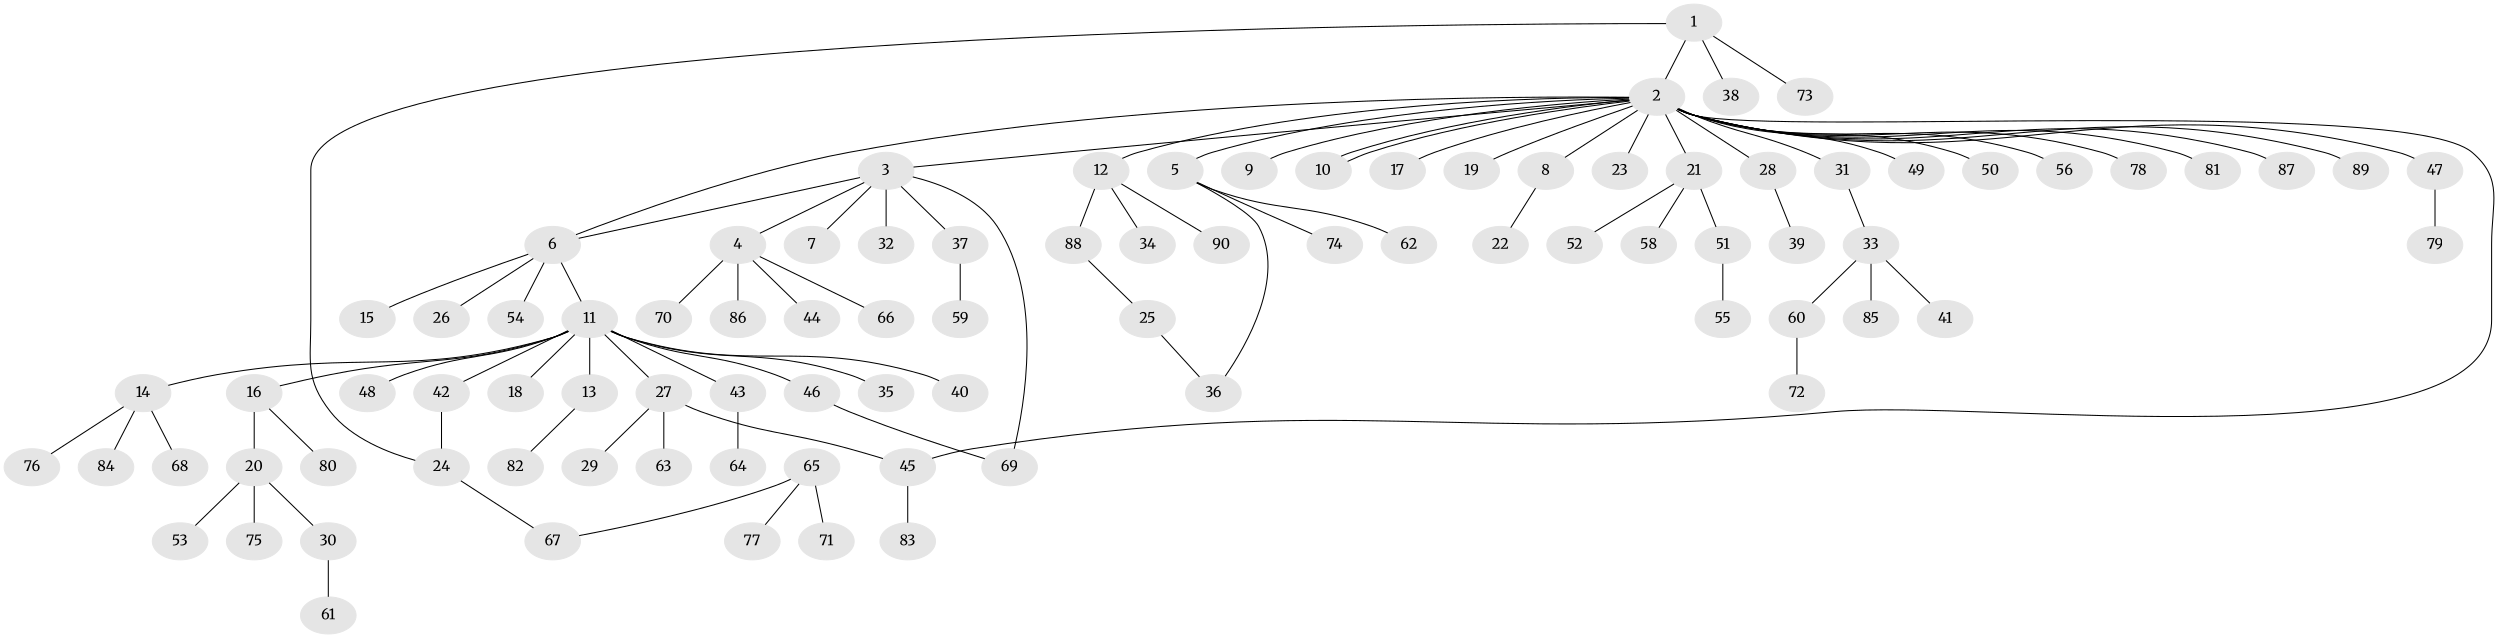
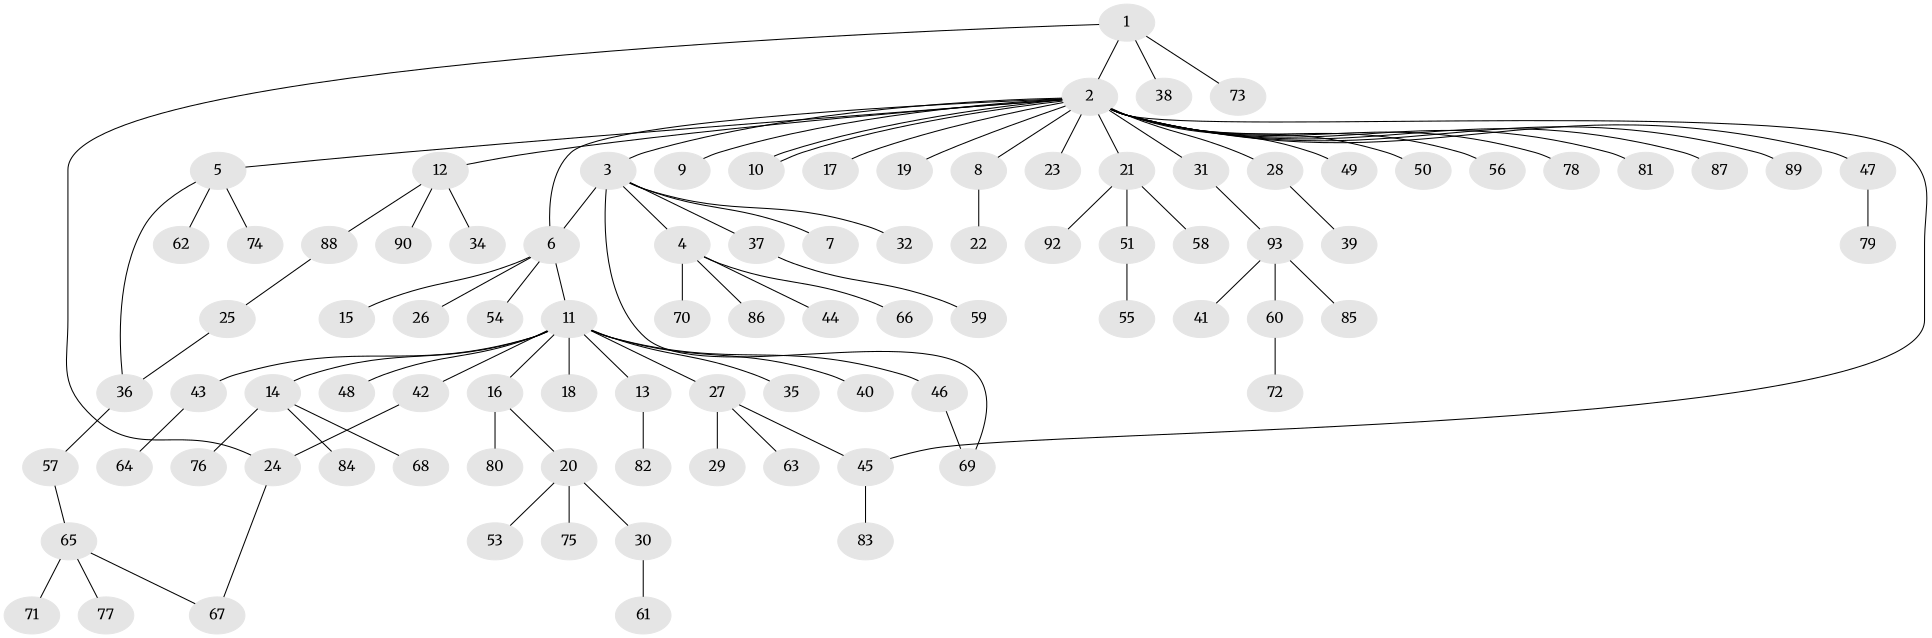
node "52": label "52" -> "92"
node "33": label "33" -> "93"
node "57": added
